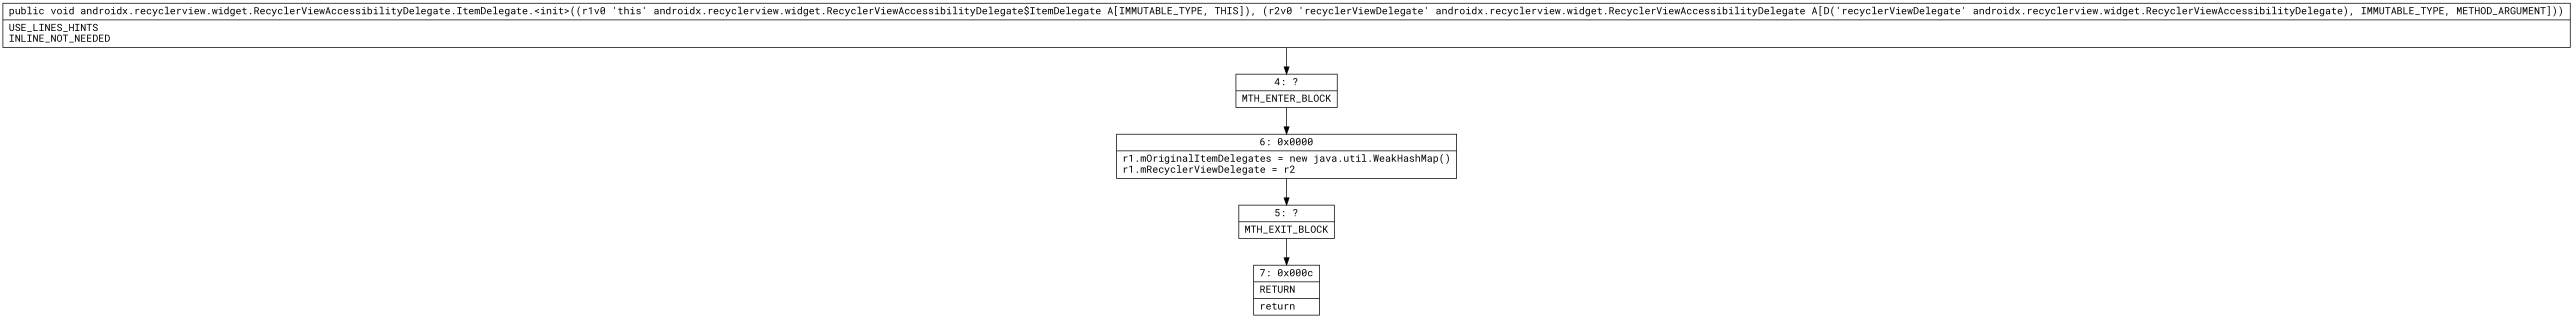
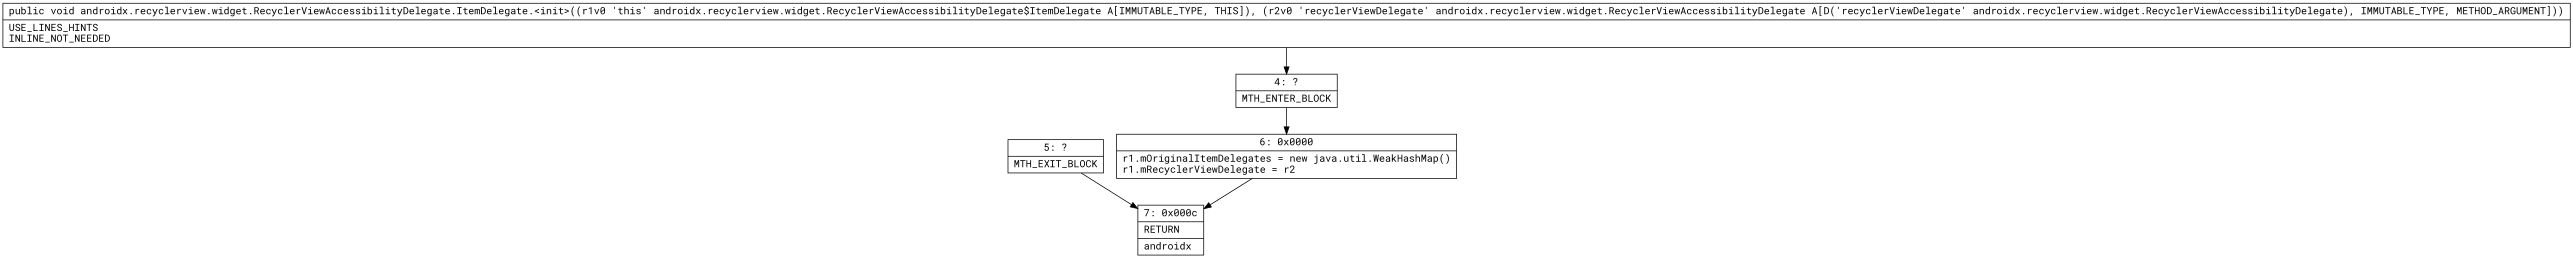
edge "6: 0x0000" -> "5: ?": now "6: 0x0000" -> "7: 0x000c"
node "7: 0x000c": text "return" -> "androidx"
